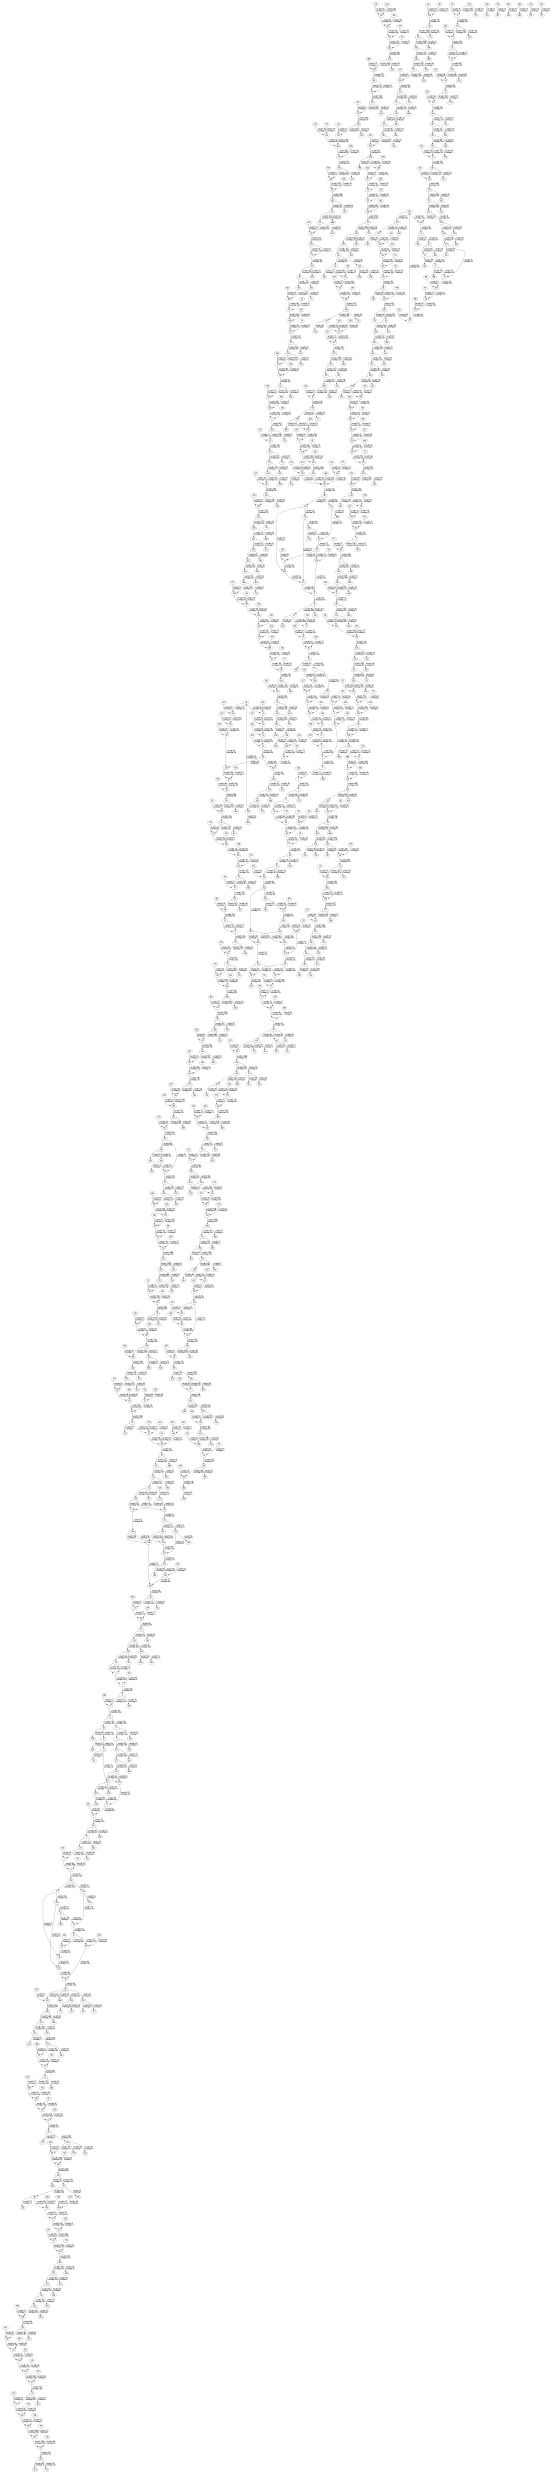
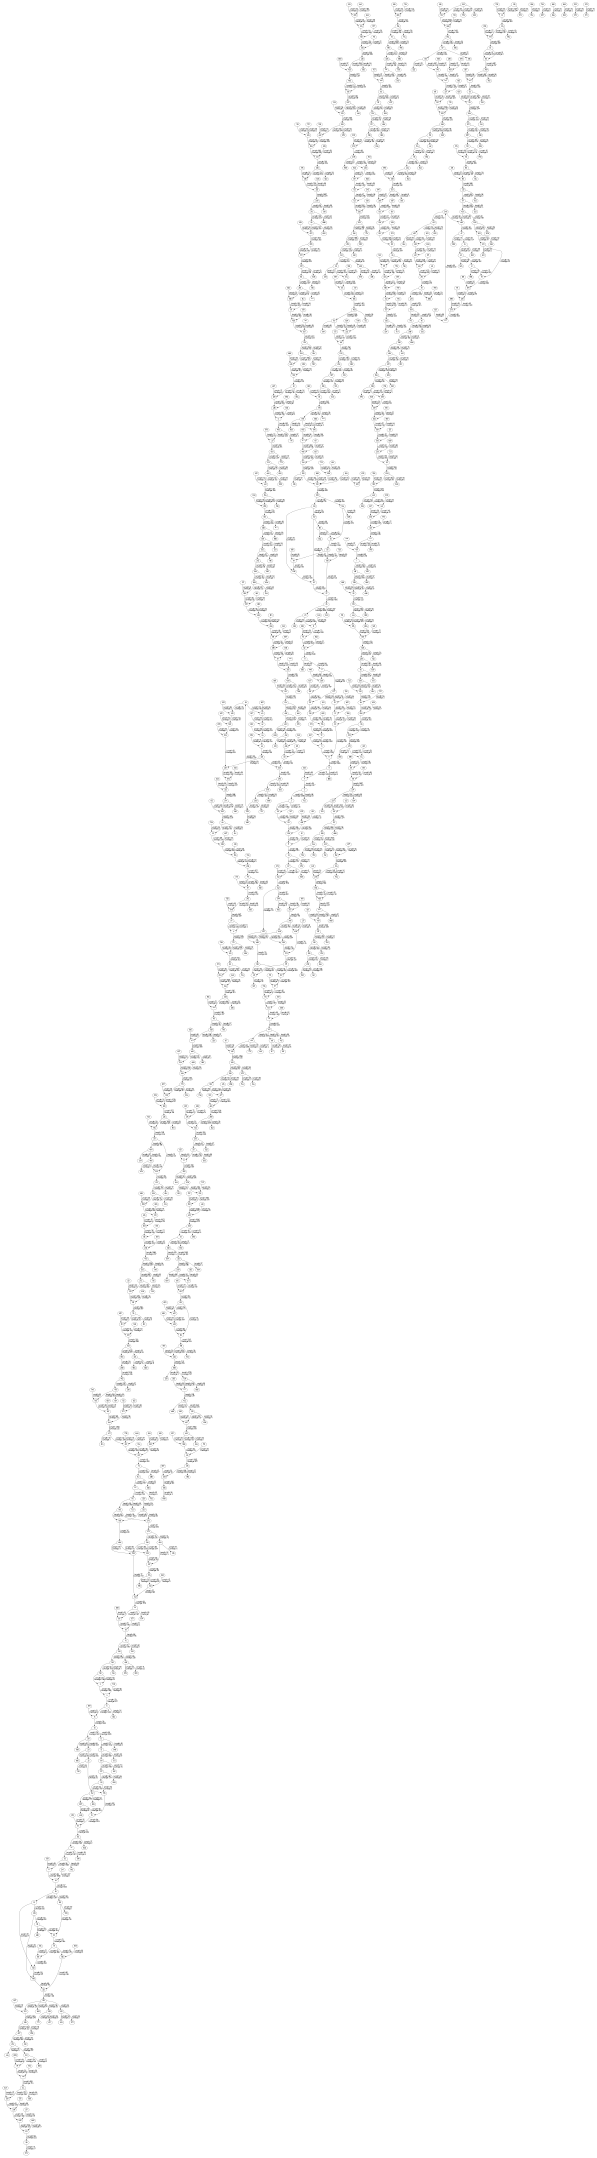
edge "799" -> "429": now "799" -> "880"
edge "630" -> "322": now "924" -> "322"
edge "103" -> "288": now "103" -> "653"
edge "99" -> "253": removed, label "Length: 207 Coverage: 360"
